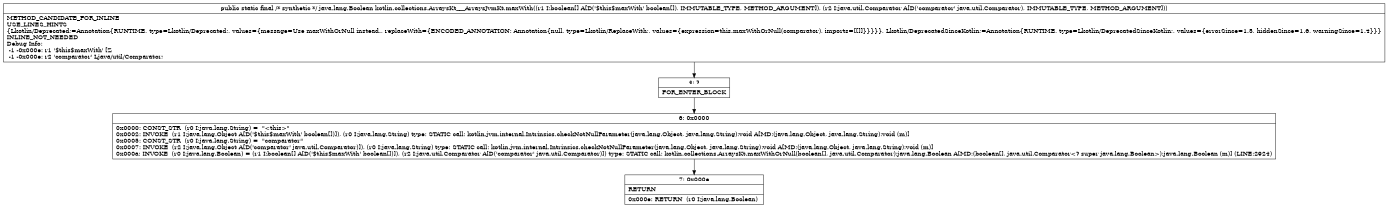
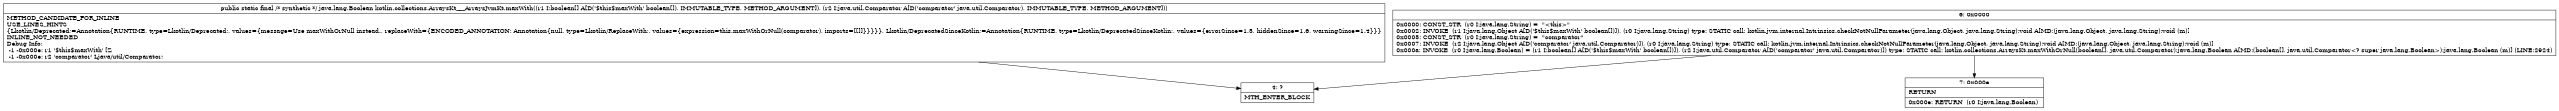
node "4: ?": text "FOR_ENTER_BLOCK" -> "MTH_ENTER_BLOCK"
edge "4: ?" -> "6: 0x0000": reversed
